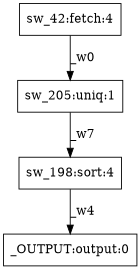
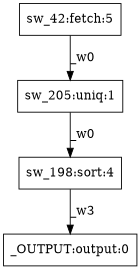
node "sw_42:fetch:4": label "sw_42:fetch:4" -> "sw_42:fetch:5"
edge "sw_205:uniq:1" -> "sw_198:sort:4": label "_w7" -> "_w0"
edge "sw_198:sort:4" -> "_OUTPUT:output:0": label "_w4" -> "_w3"
